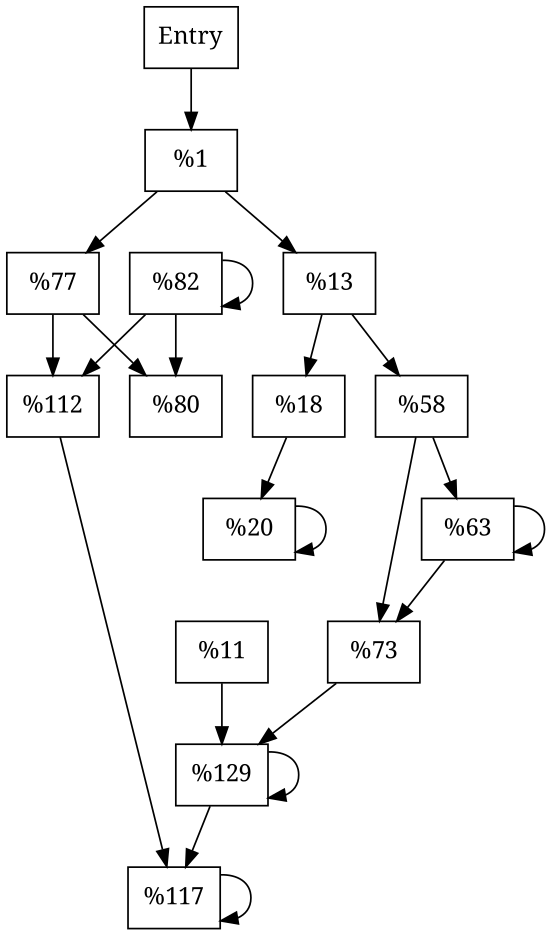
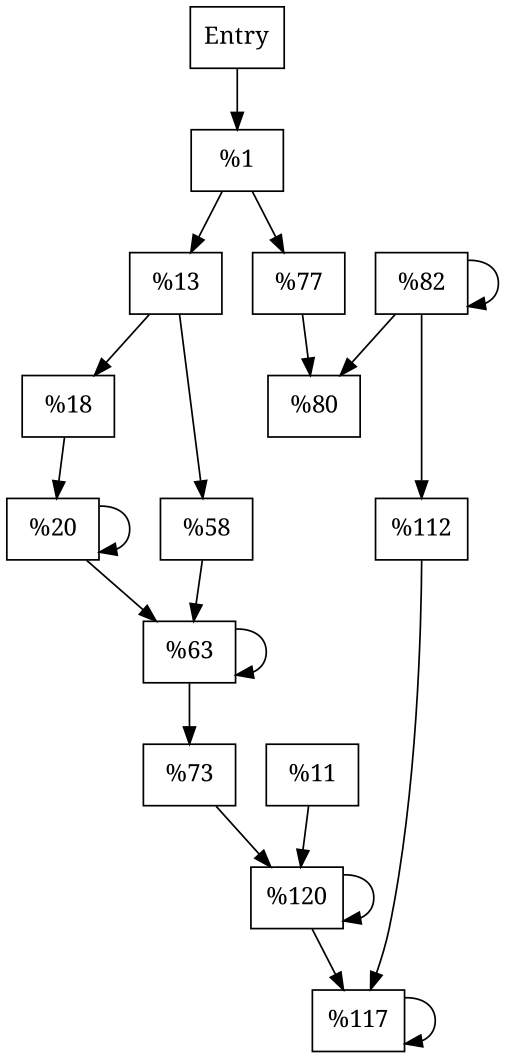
edge "%77" -> "%112": removed
edge "%58" -> "%73": removed
edge "%20" -> "%63": added
node "%129": label "%129" -> "%120"
